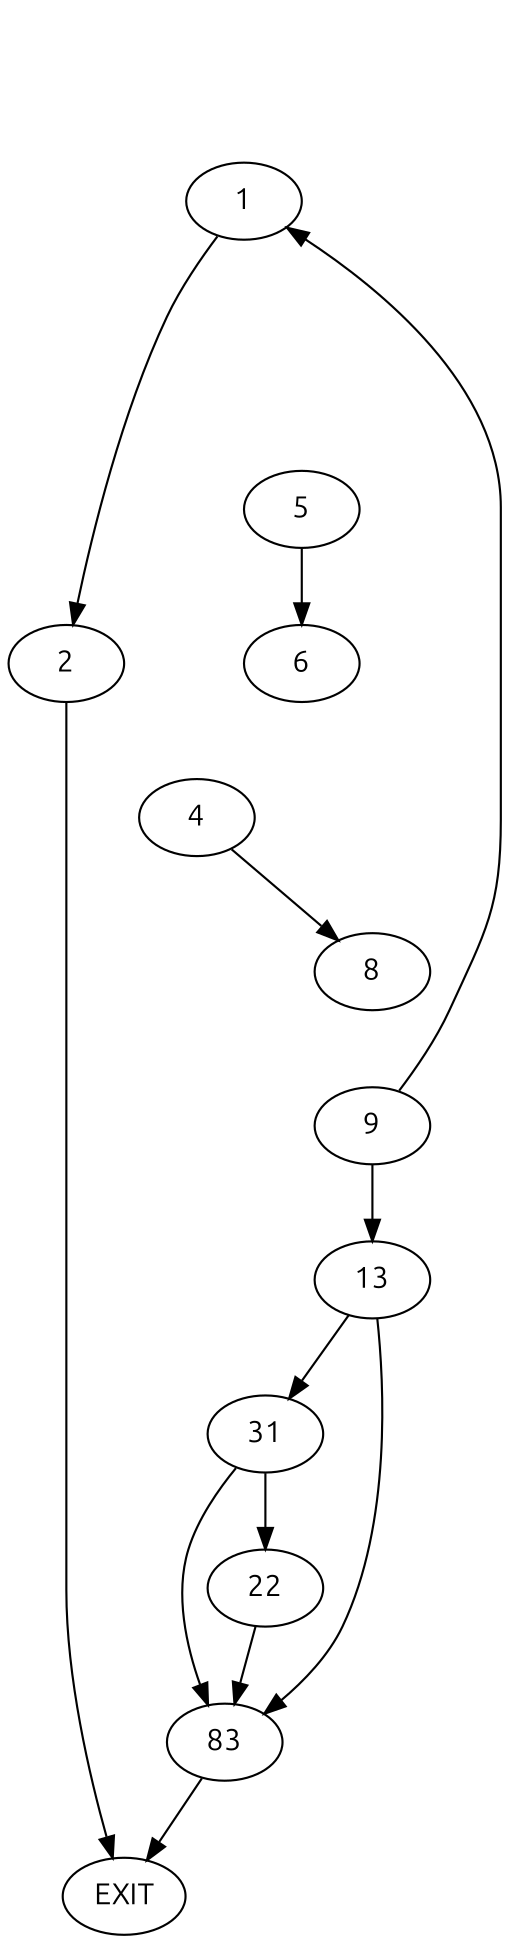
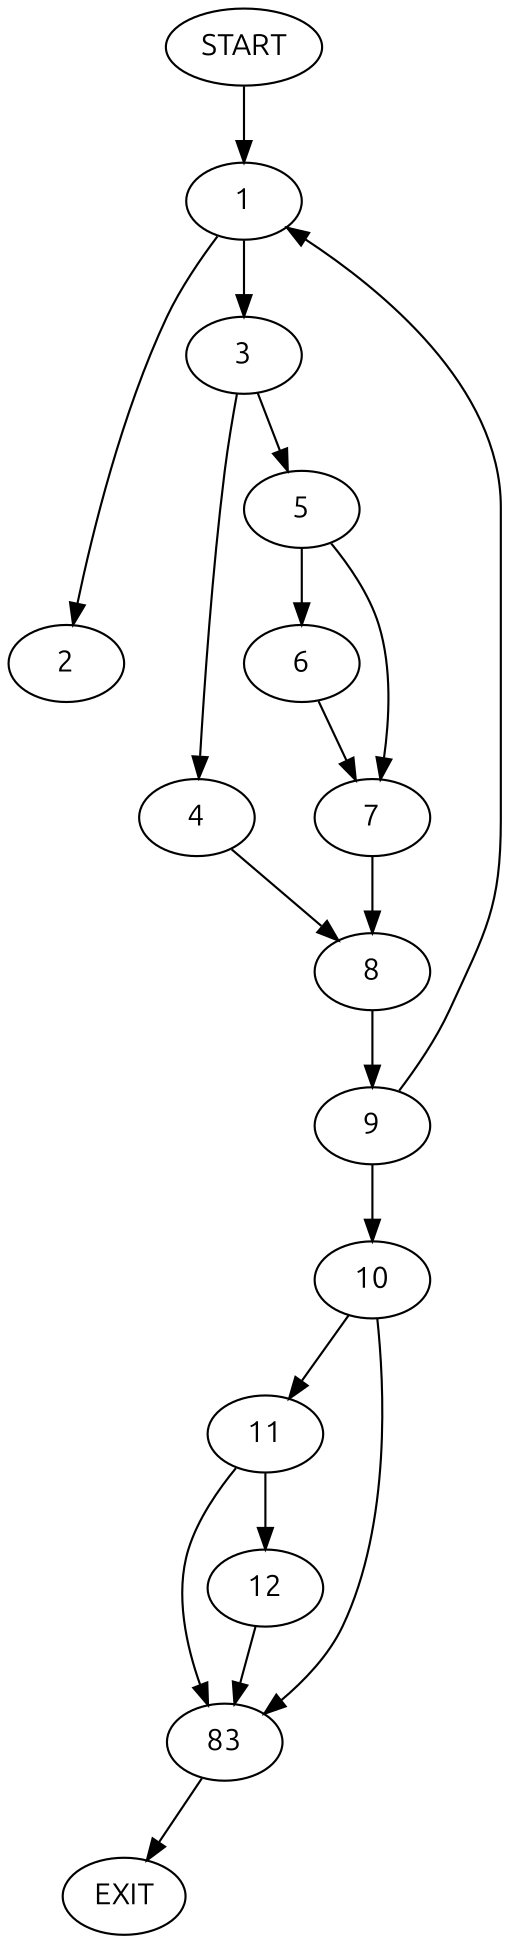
node "START": added
node "3": added
node "7": added
edge "8" -> "9": added
edge "2" -> "EXIT": removed
node "13": label "13" -> "10"
node "31": label "31" -> "11"
node "22": label "22" -> "12"
